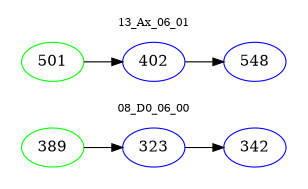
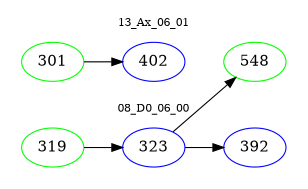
node "501": label "501" -> "301"
edge "402" -> "548": now "323" -> "548"
node "548": color blue -> green
node "389": label "389" -> "319"
node "342": label "342" -> "392"
